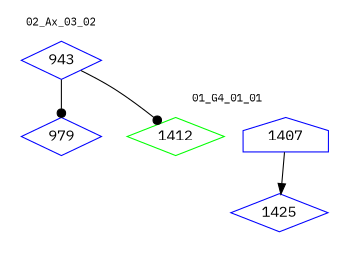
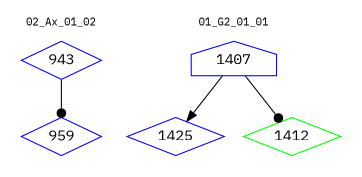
cluster "02_Ax_03_02": label "02_Ax_03_02" -> "02_Ax_01_02"
edge "943" -> "1412": now "1407" -> "1412"
cluster "01_G4_01_01": label "01_G4_01_01" -> "01_G2_01_01"
node "979": label "979" -> "959"
